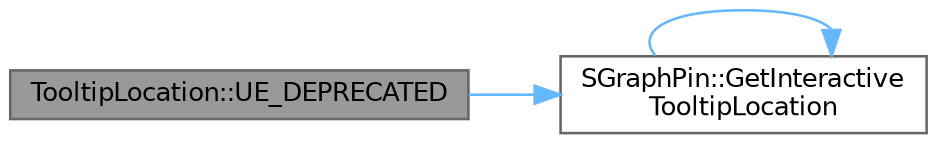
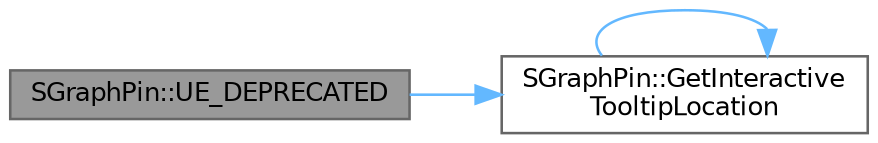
node "TooltipLocation::UE_DEPRECATED": label "TooltipLocation::UE_DEPRECATED" -> "SGraphPin::UE_DEPRECATED"
